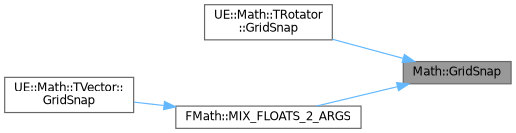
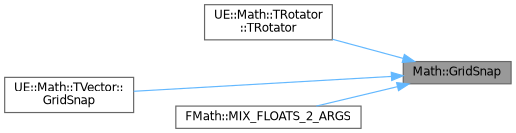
node "UE::Math::TRotator ::GridSnap": label "UE::Math::TRotator ::GridSnap" -> "UE::Math::TRotator ::TRotator"
edge "UE::Math::TVector:: GridSnap" -> "FMath::MIX_FLOATS_2_ARGS": now "UE::Math::TVector:: GridSnap" -> "Math::GridSnap"
